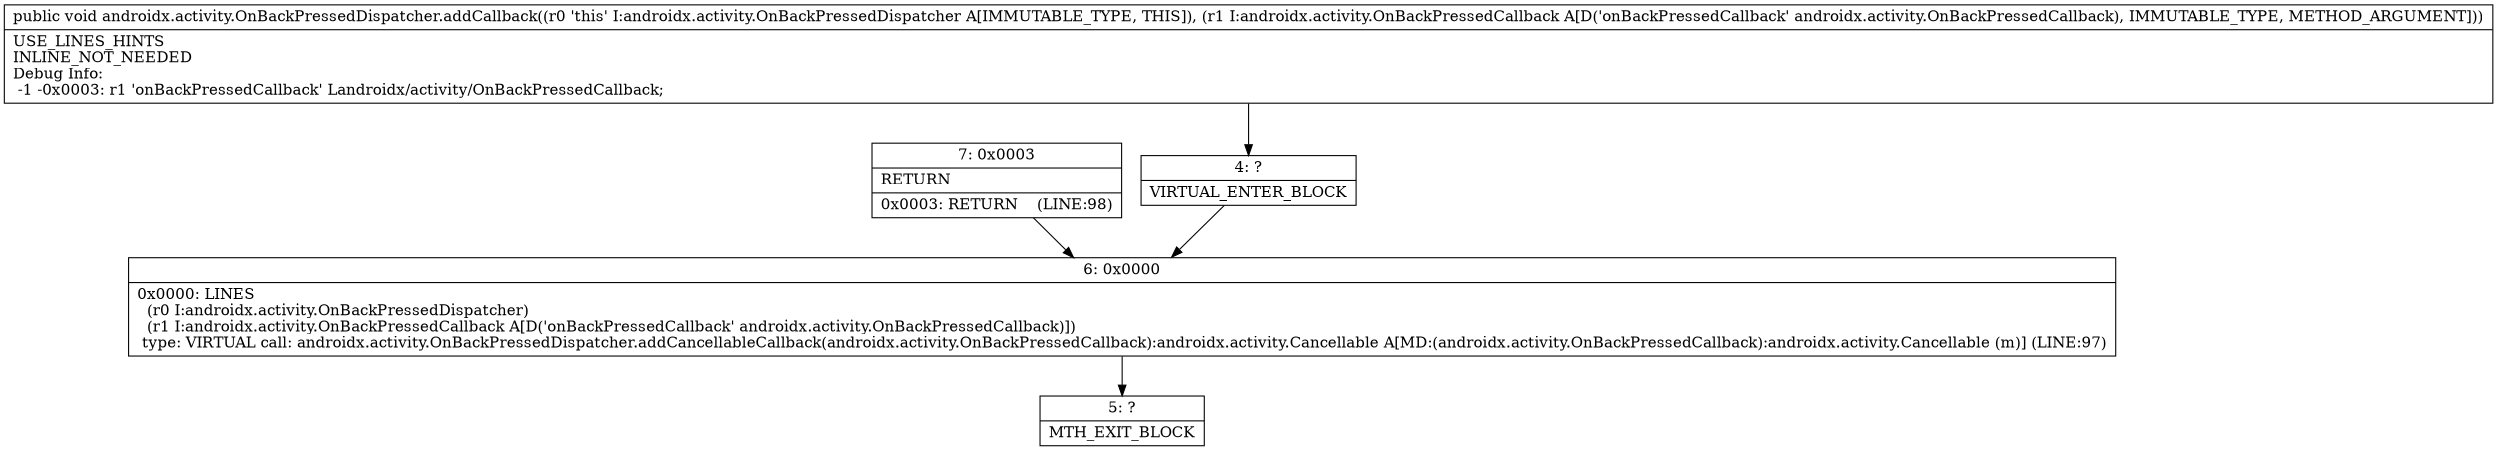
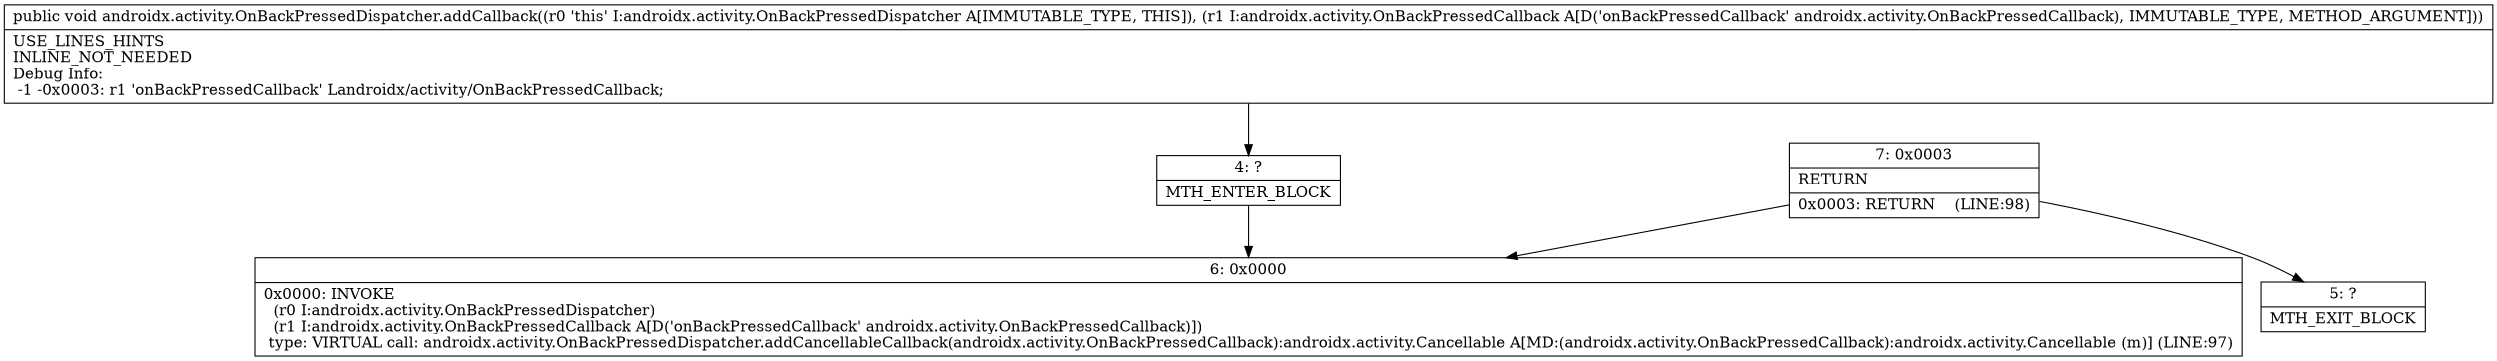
node "4: ?": text "VIRTUAL_ENTER_BLOCK" -> "MTH_ENTER_BLOCK"
node "6: 0x0000": text "0x0000: LINES" -> "0x0000: INVOKE"
edge "6: 0x0000" -> "5: ?": now "7: 0x0003" -> "5: ?"
